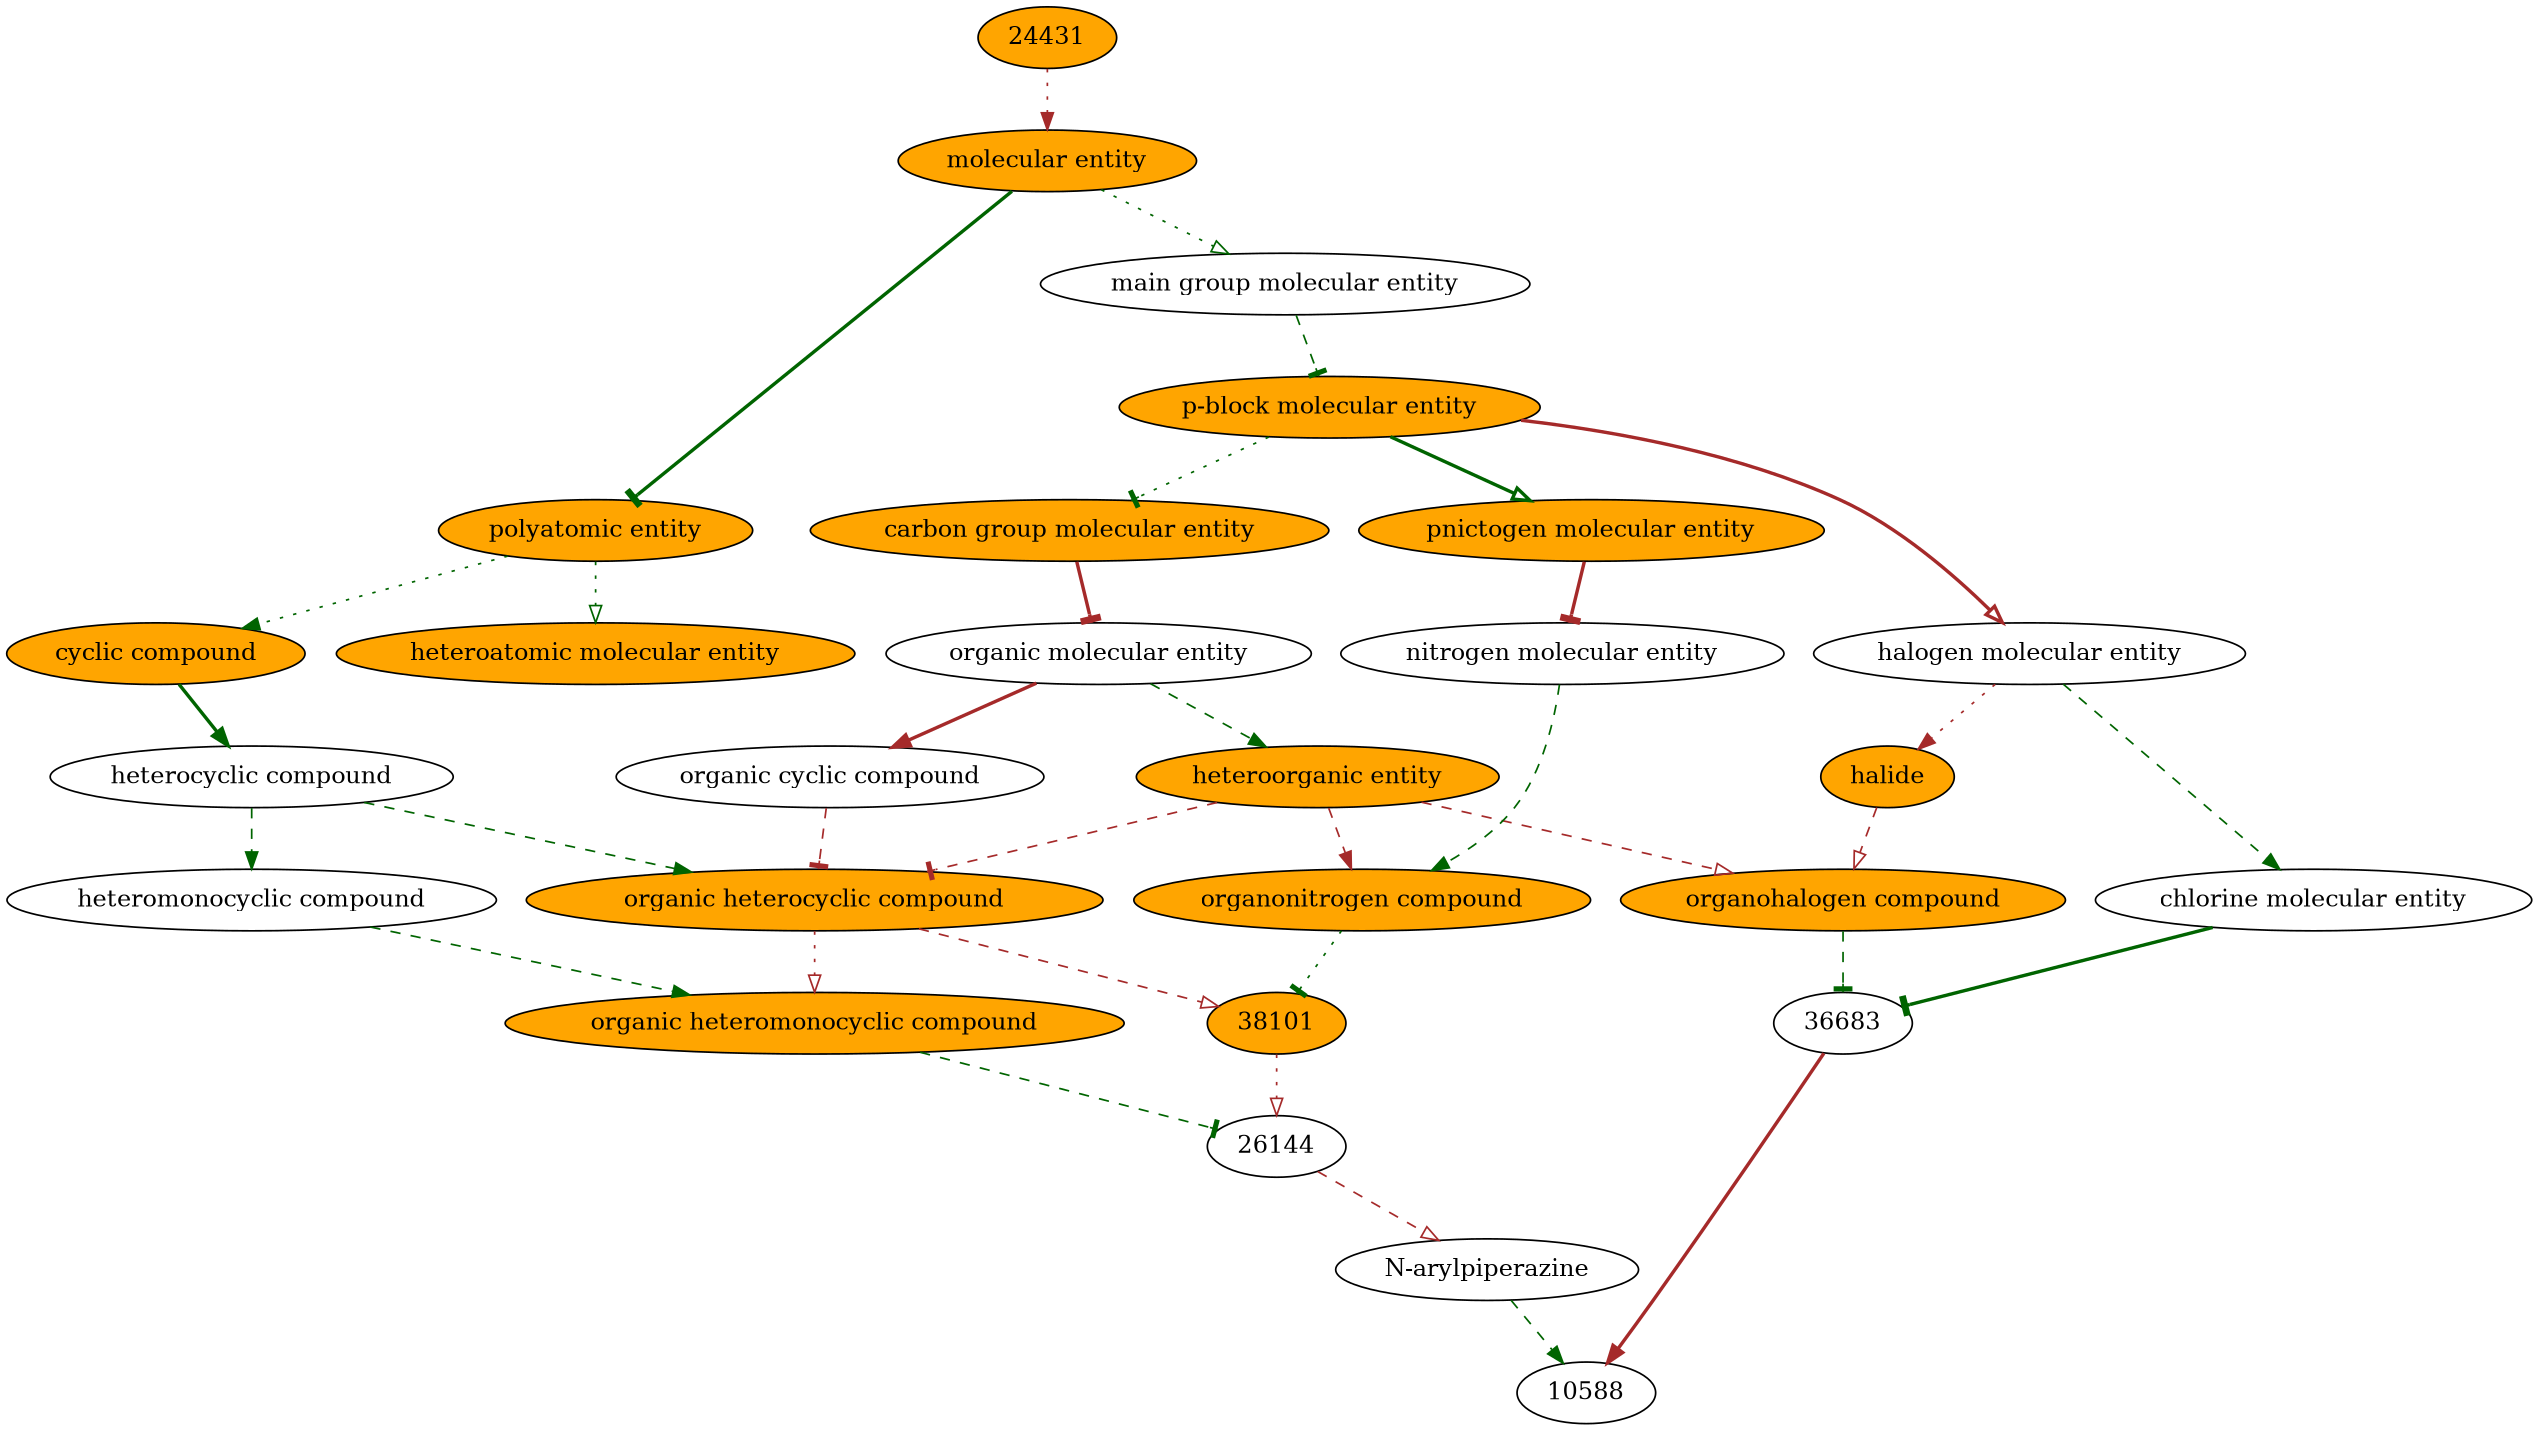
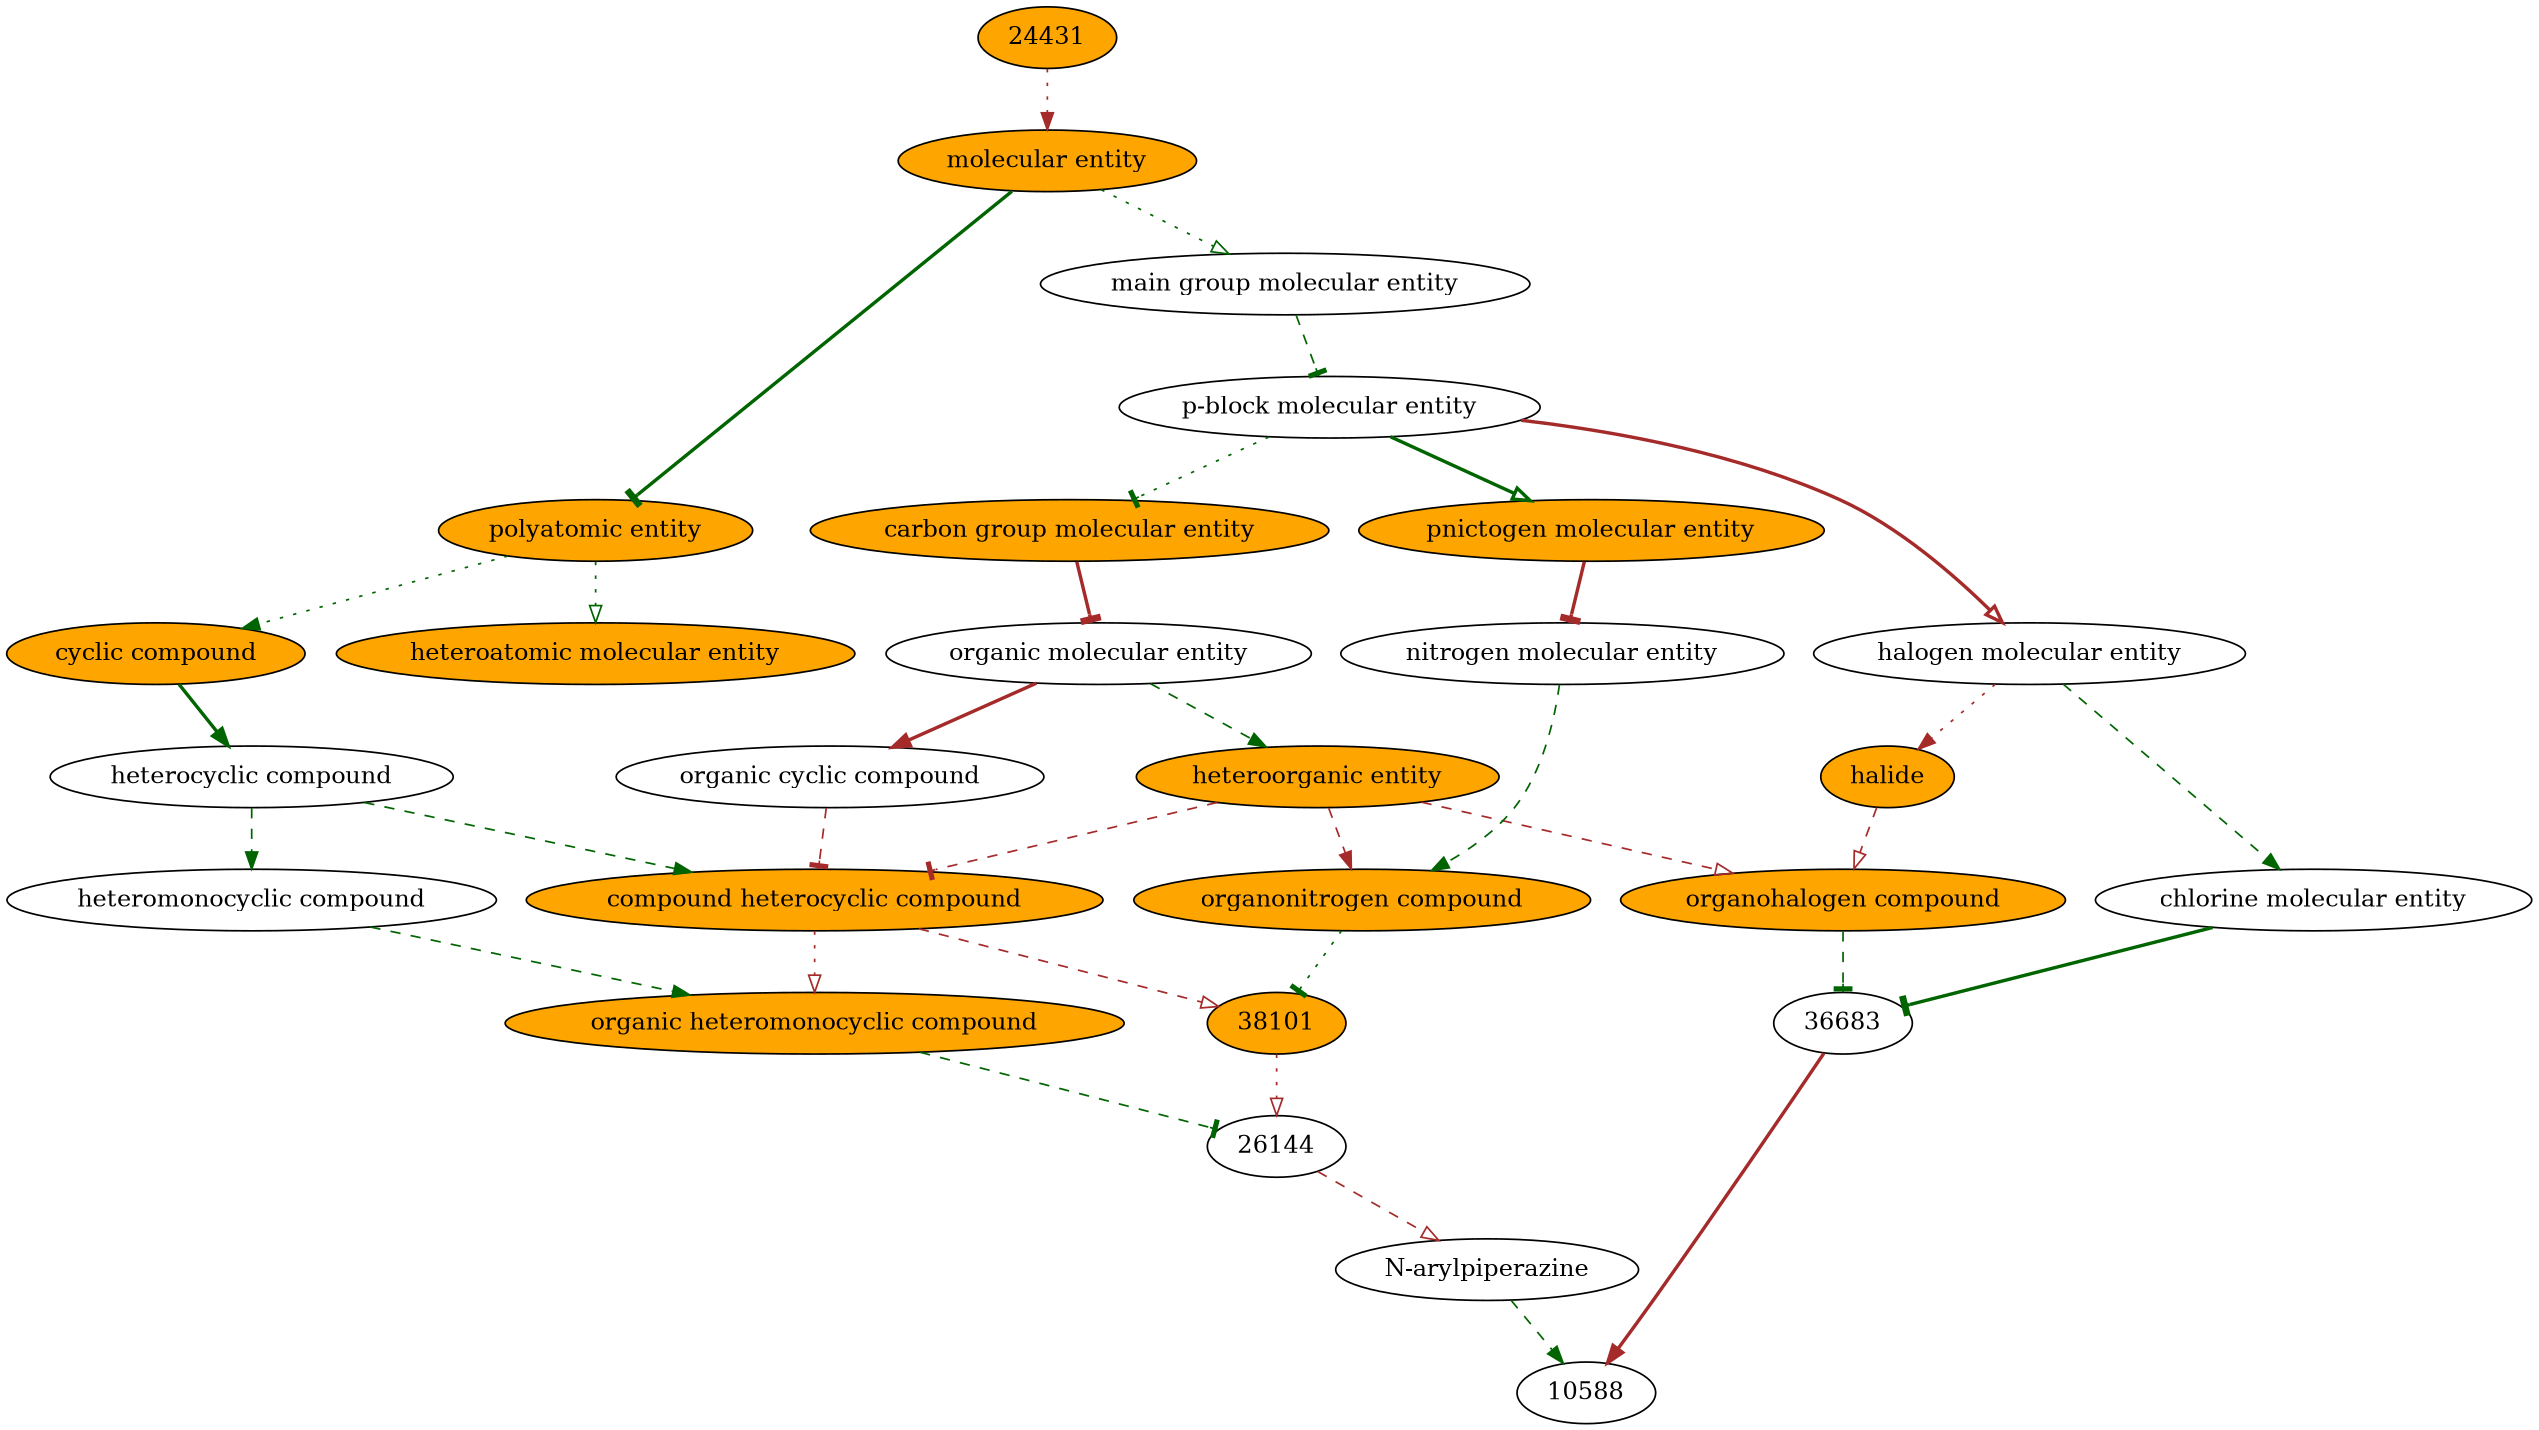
node "p-block molecular entity": fillcolor orange -> white
node "organic heterocyclic compound": label "organic heterocyclic compound" -> "compound heterocyclic compound"
